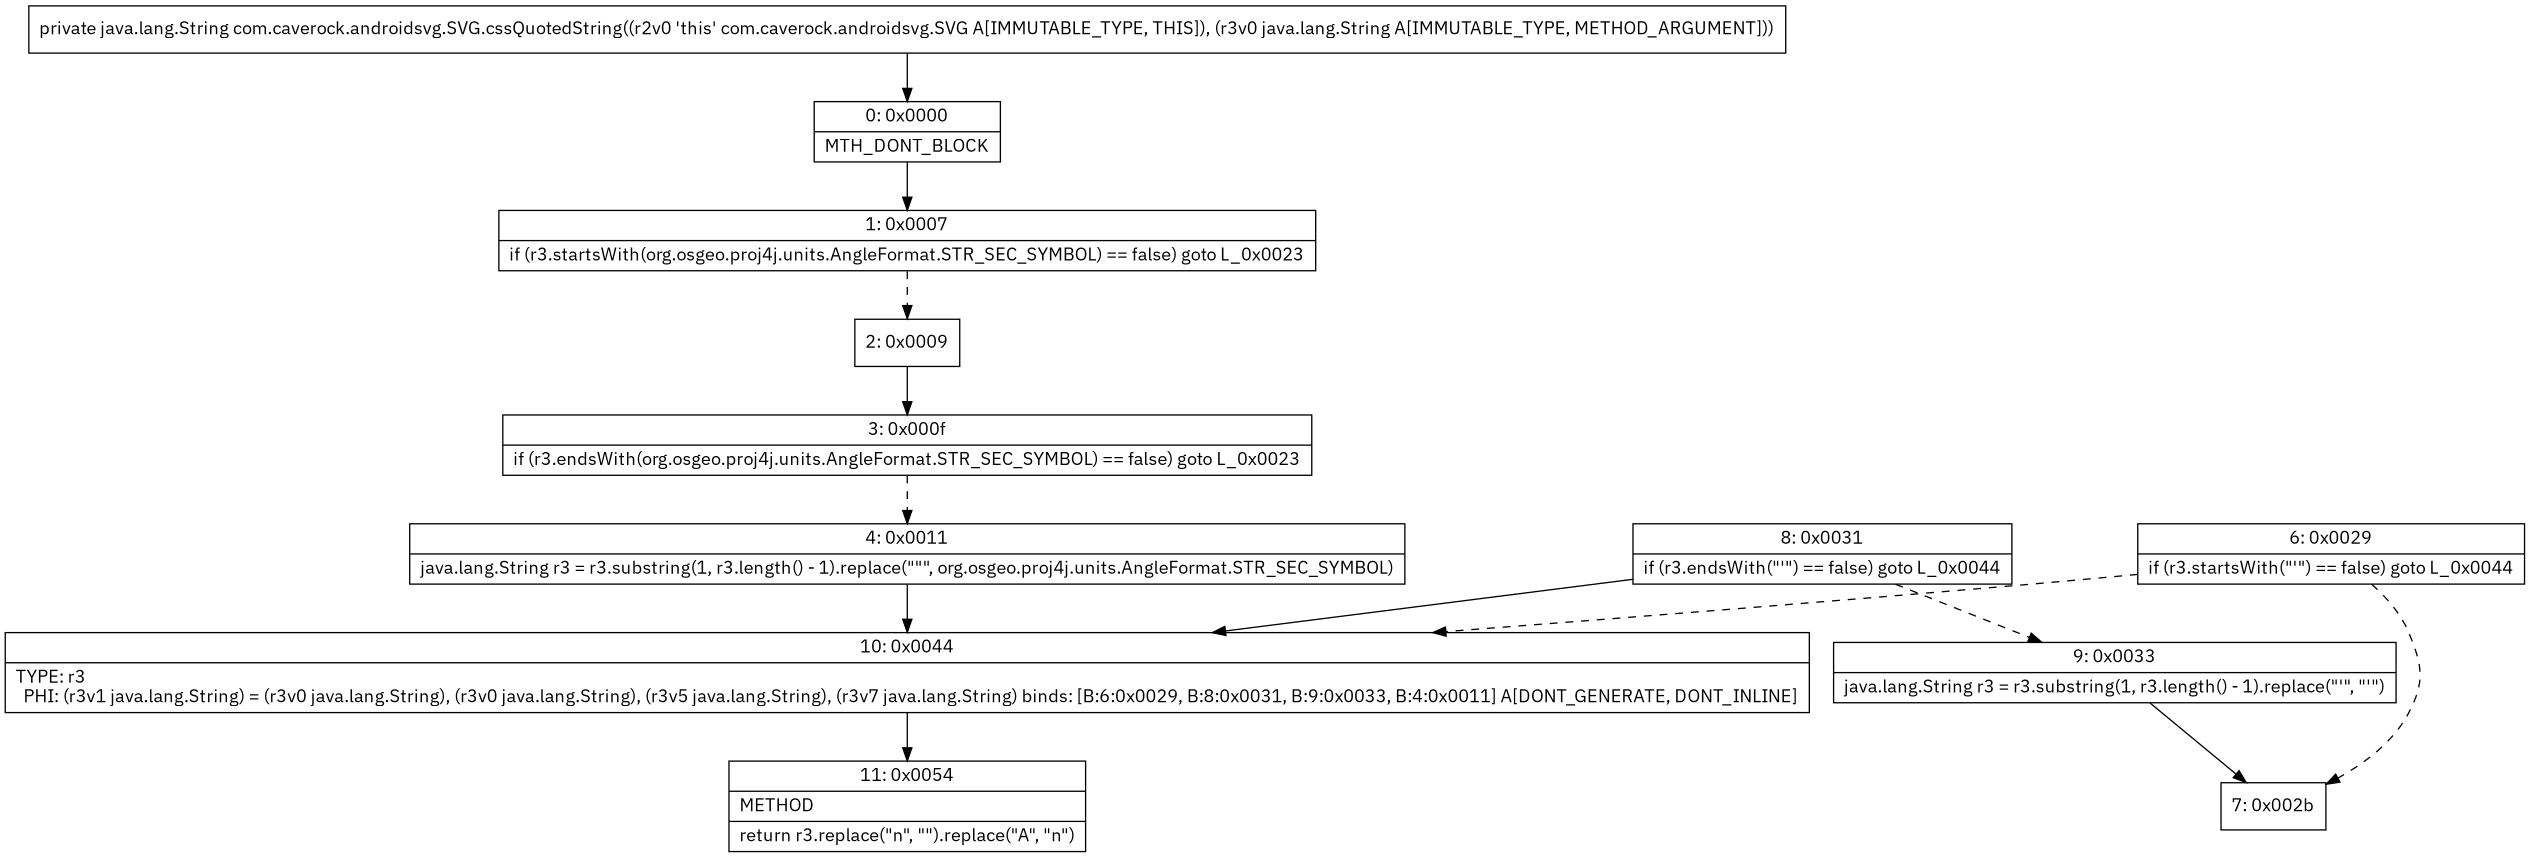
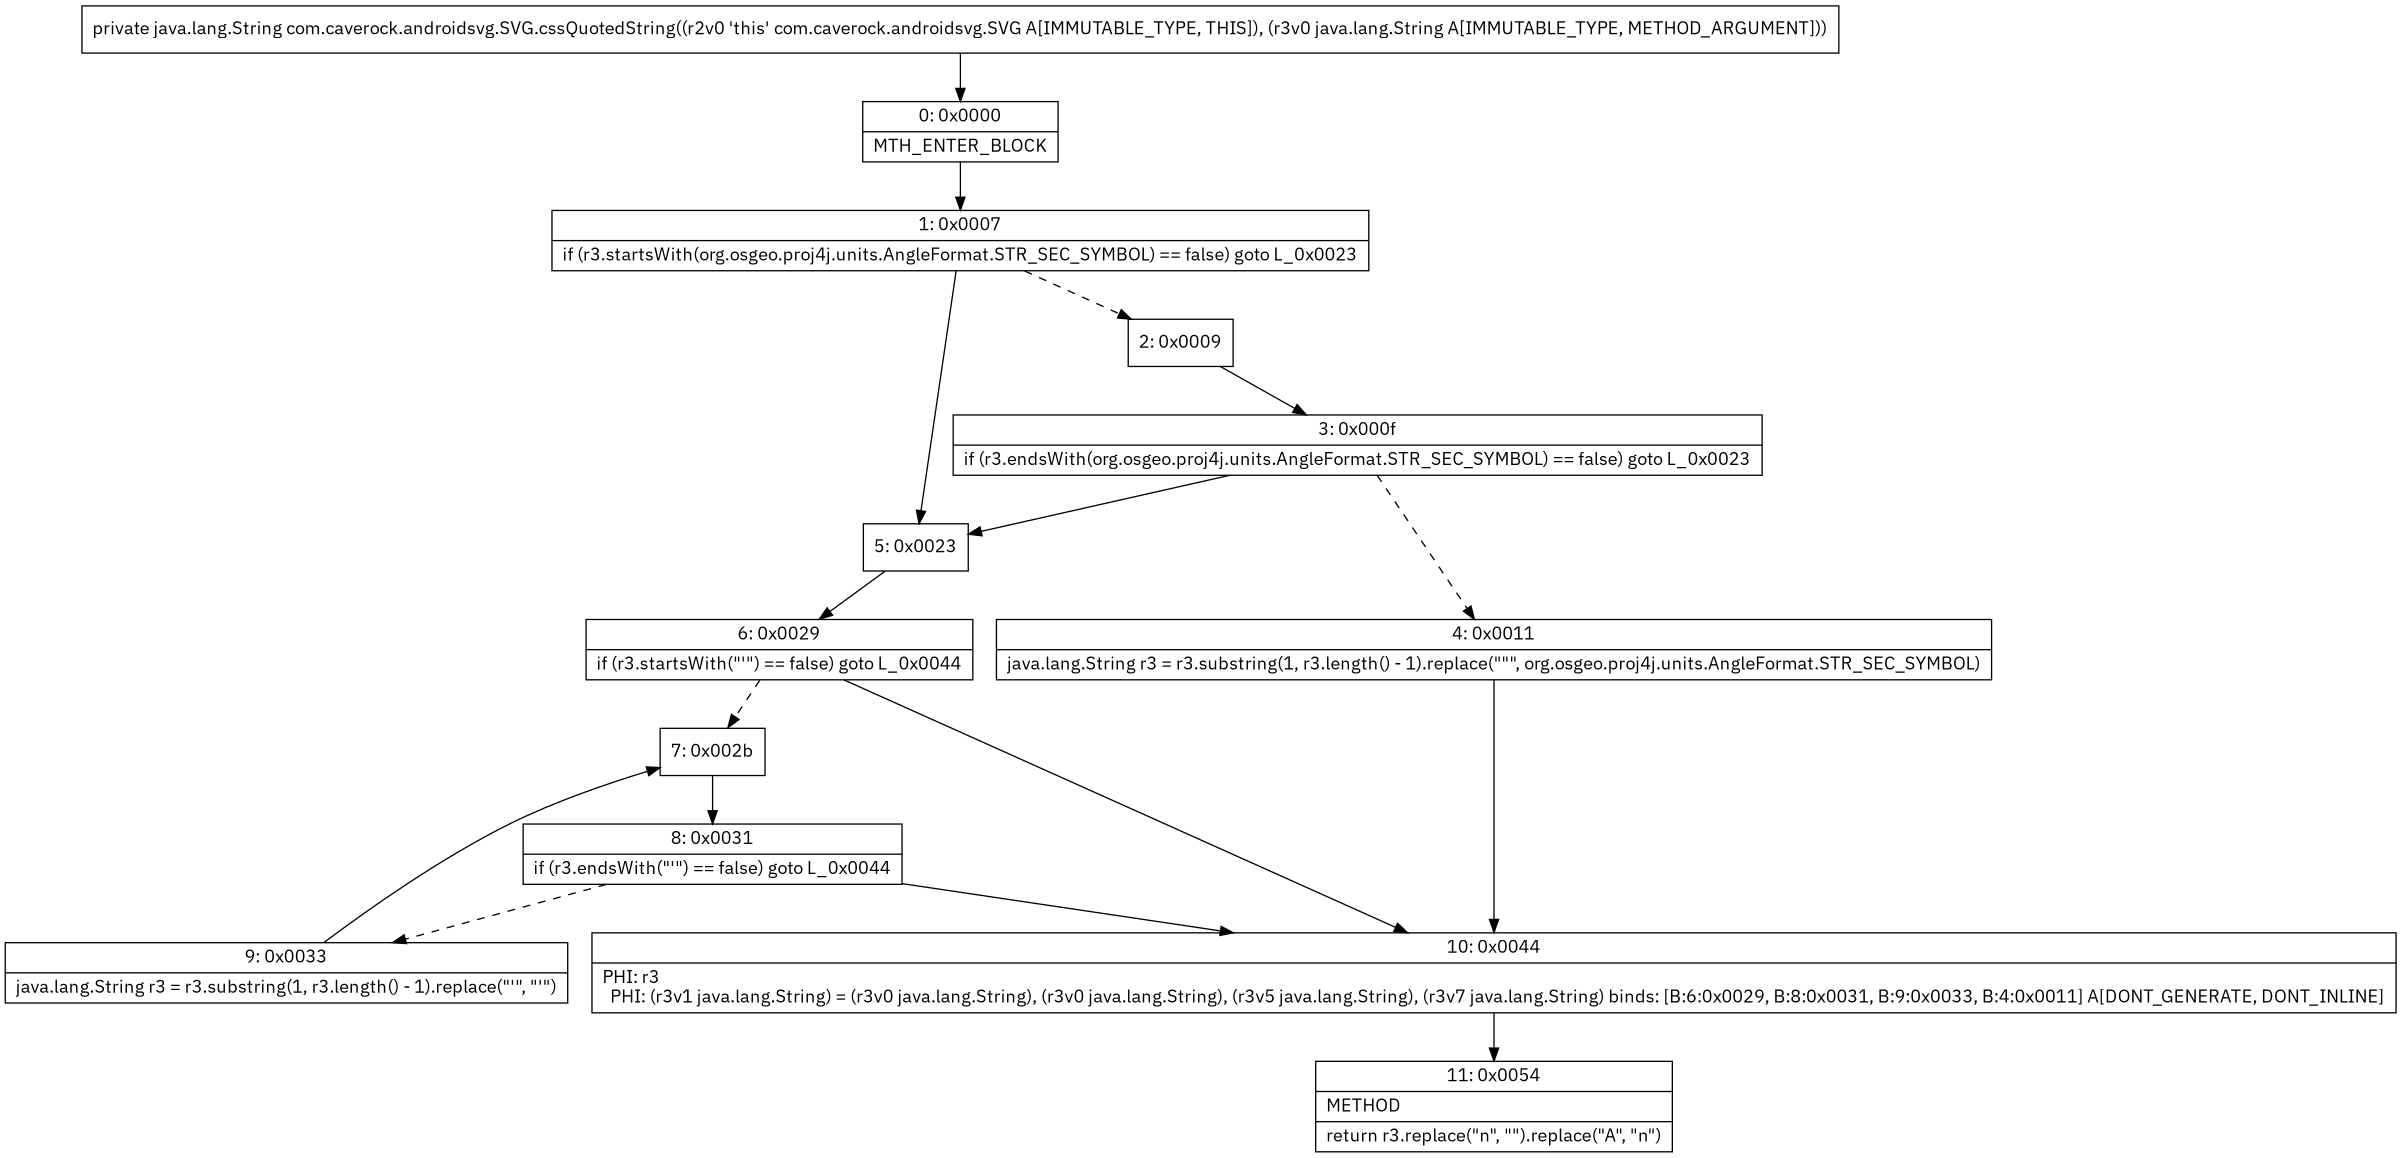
node "0: 0x0000": text "MTH_DONT_BLOCK" -> "MTH_ENTER_BLOCK"
node "5: 0x0023": added
edge "6: 0x0029" -> "10: 0x0044": style dashed -> solid
node "10: 0x0044": text "TYPE: r3" -> "PHI: r3"
edge "7: 0x002b" -> "8: 0x0031": added
